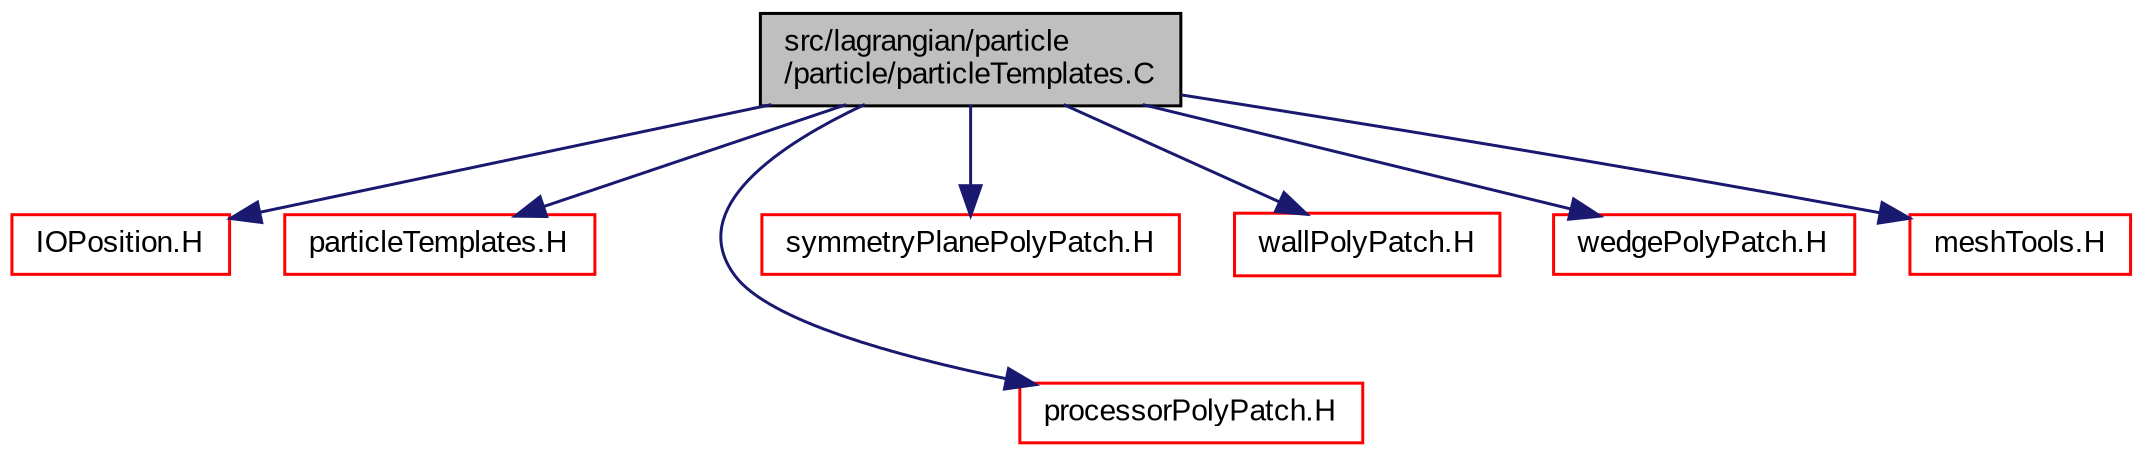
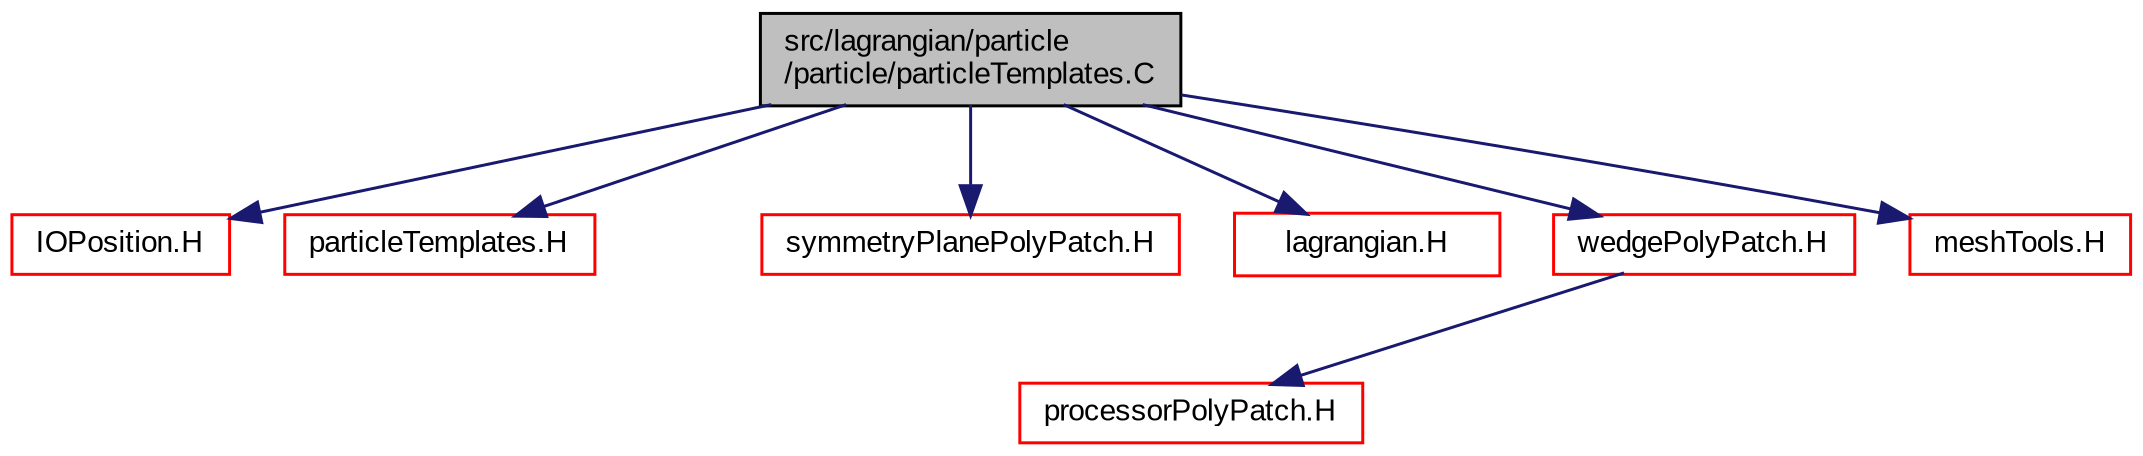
node "wallPolyPatch.H": label "wallPolyPatch.H" -> "lagrangian.H"
edge "src/lagrangian/particle /particle/particleTemplates.C" -> "processorPolyPatch.H": now "wedgePolyPatch.H" -> "processorPolyPatch.H"
